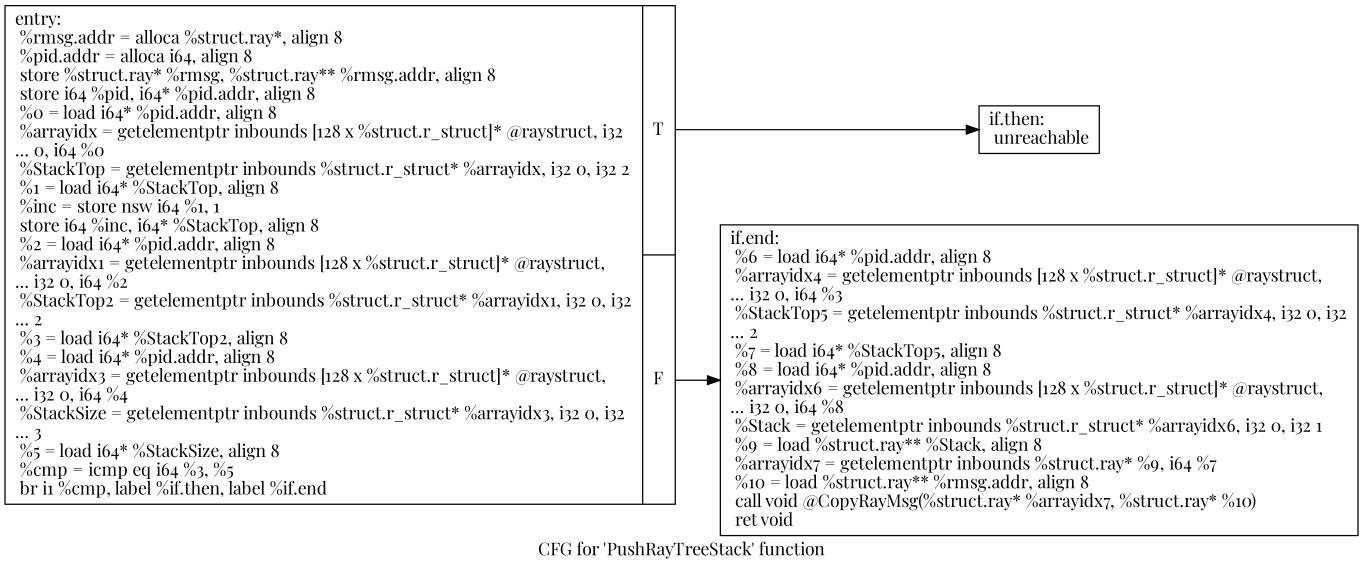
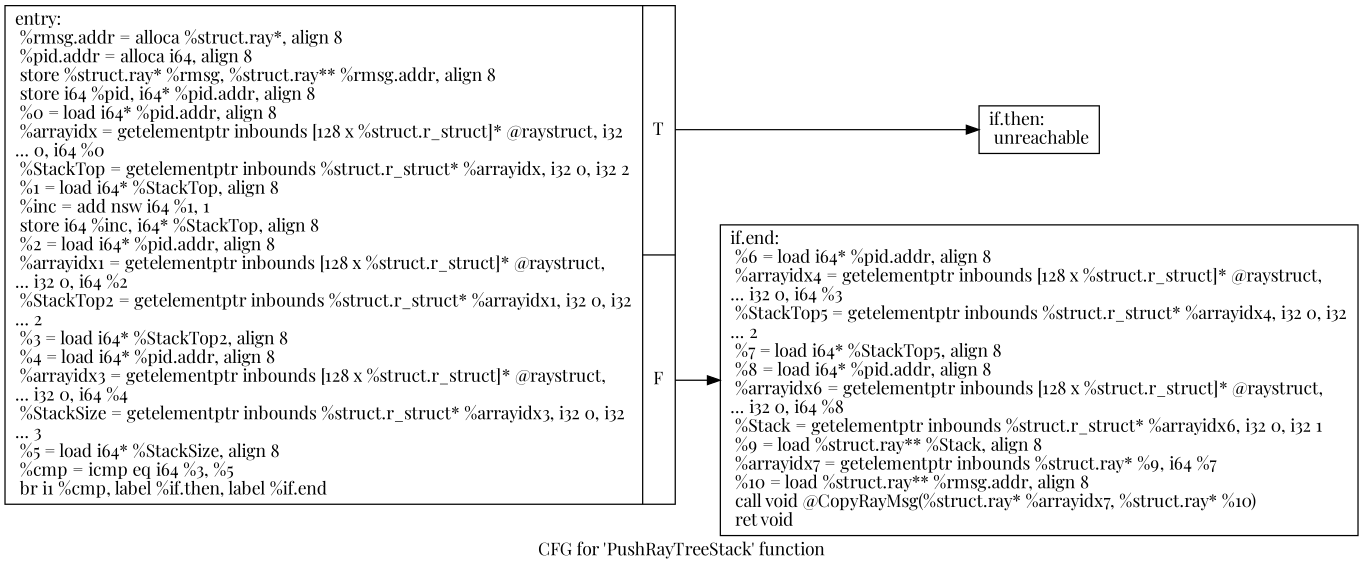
node "entry:": text "%inc = store nsw i64 %1, 1" -> "%inc = add nsw i64 %1, 1"
